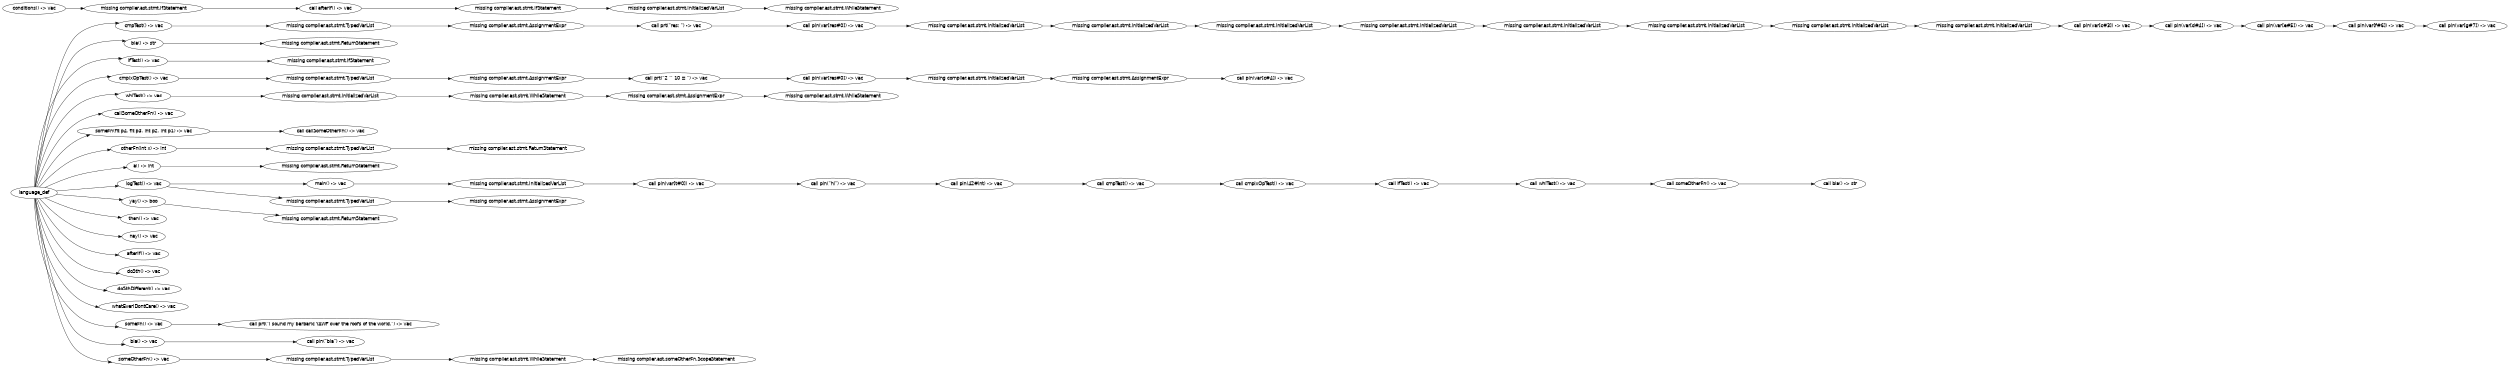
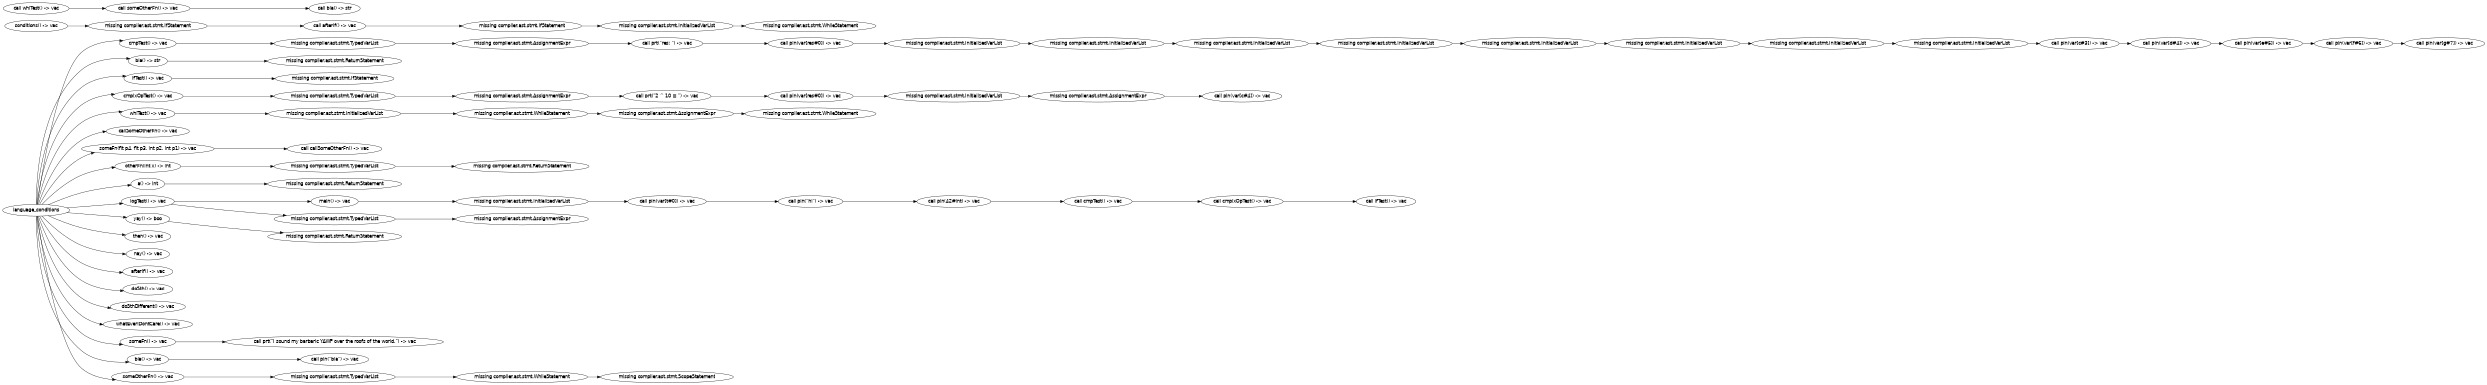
edge "call ifTest() -> vac" -> "call whlTest() -> vac": removed
node "language_def": label "language_def" -> "language_conditions"
node "missing compiler.ast.someOtherFn.ScopeStatement": label "missing compiler.ast.someOtherFn.ScopeStatement" -> "missing compiler.ast.stmt.ScopeStatement"
